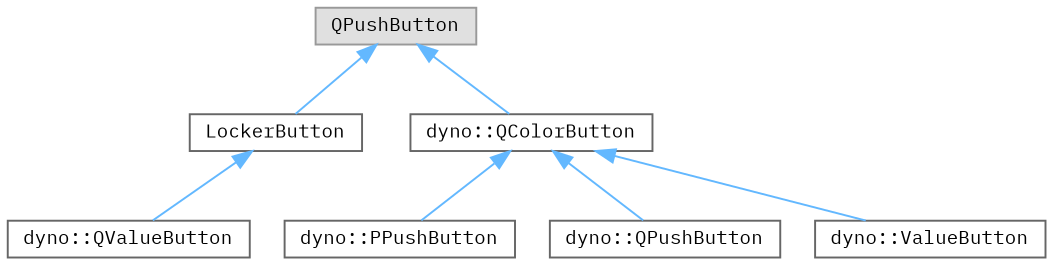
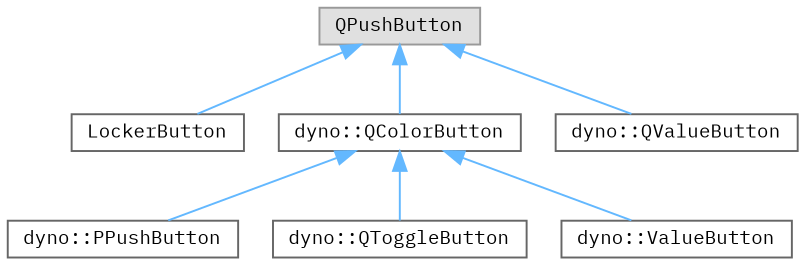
edge "dyno::QValueButton" -> "LockerButton": now "dyno::QValueButton" -> "QPushButton"
node "dyno::QPushButton": label "dyno::QPushButton" -> "dyno::QToggleButton"
